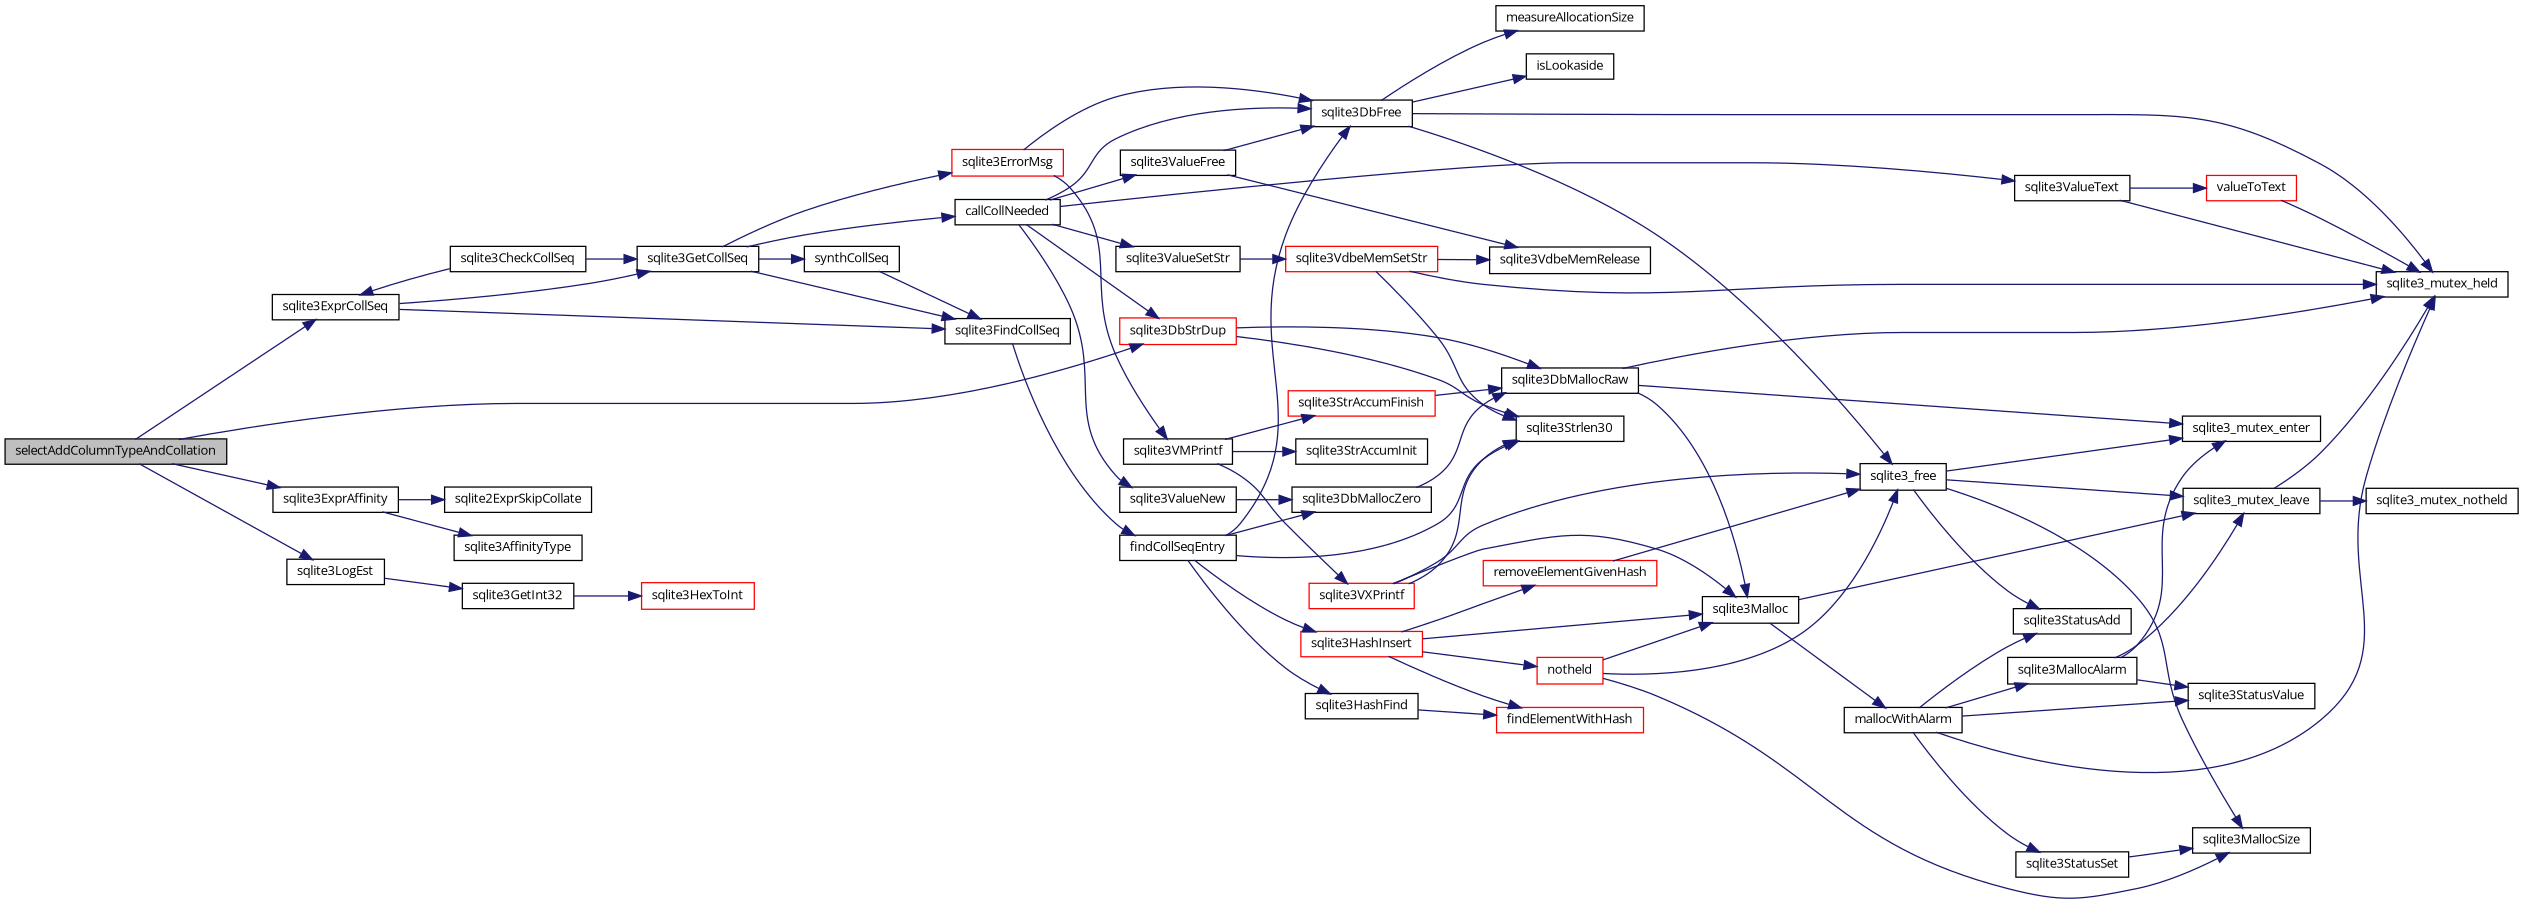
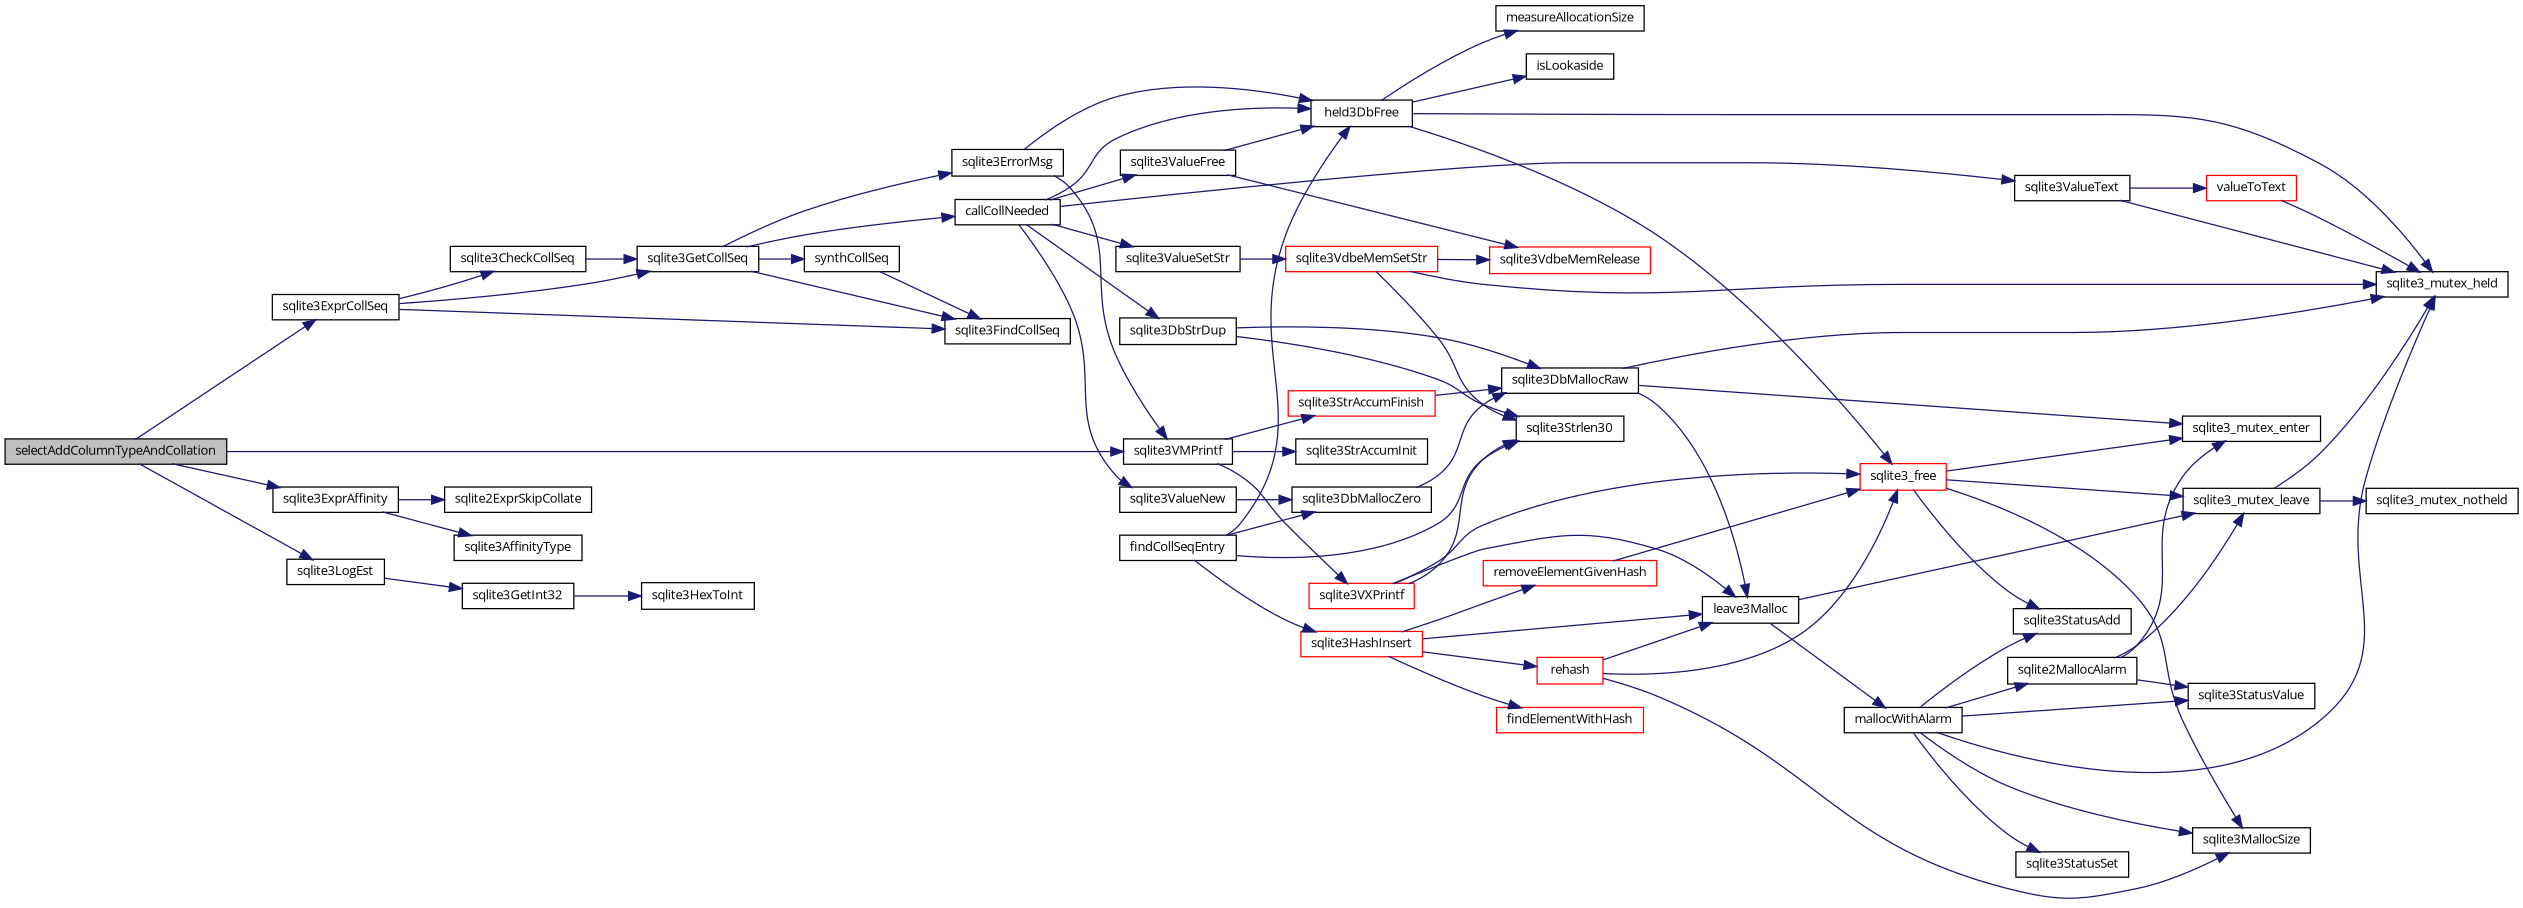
node "sqlite3DbFree": label "sqlite3DbFree" -> "held3DbFree"
node "sqlite3ErrorMsg": color red -> black
node "sqlite3VdbeMemRelease": color black -> red
edge "sqlite3CheckCollSeq" -> "sqlite3ExprCollSeq": reversed
node "sqlite3DbStrDup": color red -> black
edge "selectAddColumnTypeAndCollation" -> "sqlite3DbStrDup": now "selectAddColumnTypeAndCollation" -> "sqlite3VMPrintf"
edge "sqlite3FindCollSeq" -> "findCollSeqEntry": removed
node "sqlite3_free": color black -> red
node "sqlite3HexToInt": color red -> black
node "sqlite3Malloc": label "sqlite3Malloc" -> "leave3Malloc"
node "notheld": label "notheld" -> "rehash"
node "sqlite3MallocAlarm": label "sqlite3MallocAlarm" -> "sqlite2MallocAlarm"
node "sqlite3HashFind": removed
edge "sqlite3StatusSet" -> "sqlite3MallocSize": now "mallocWithAlarm" -> "sqlite3MallocSize"
